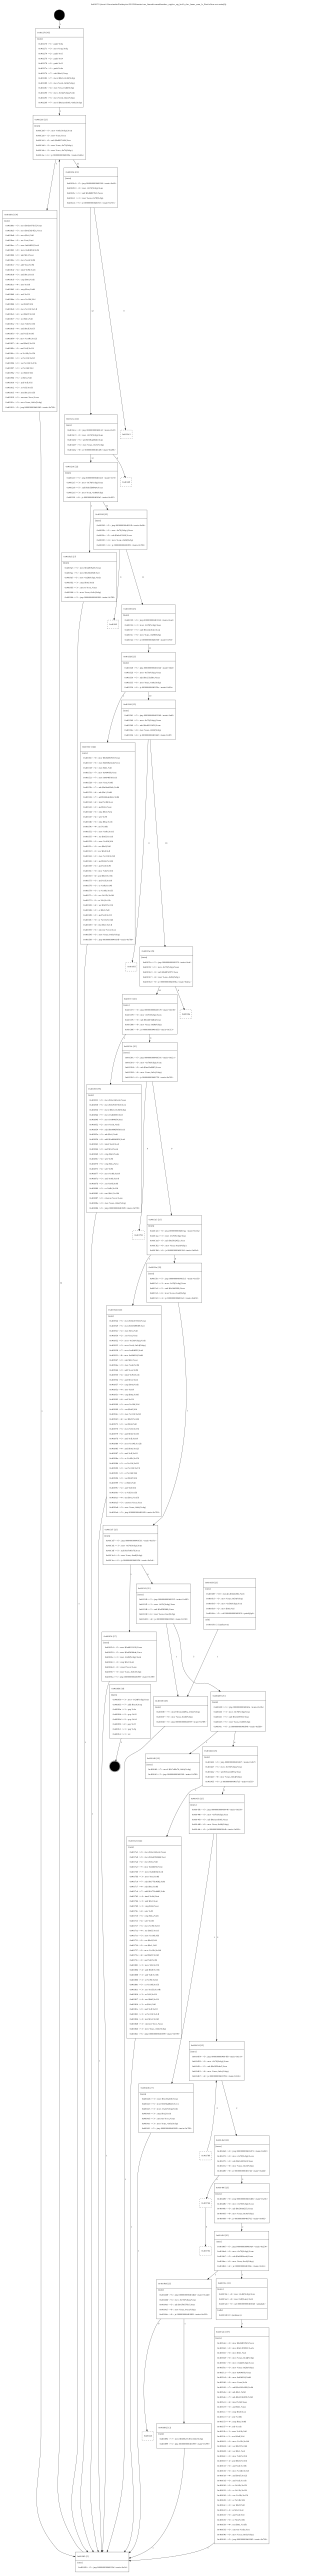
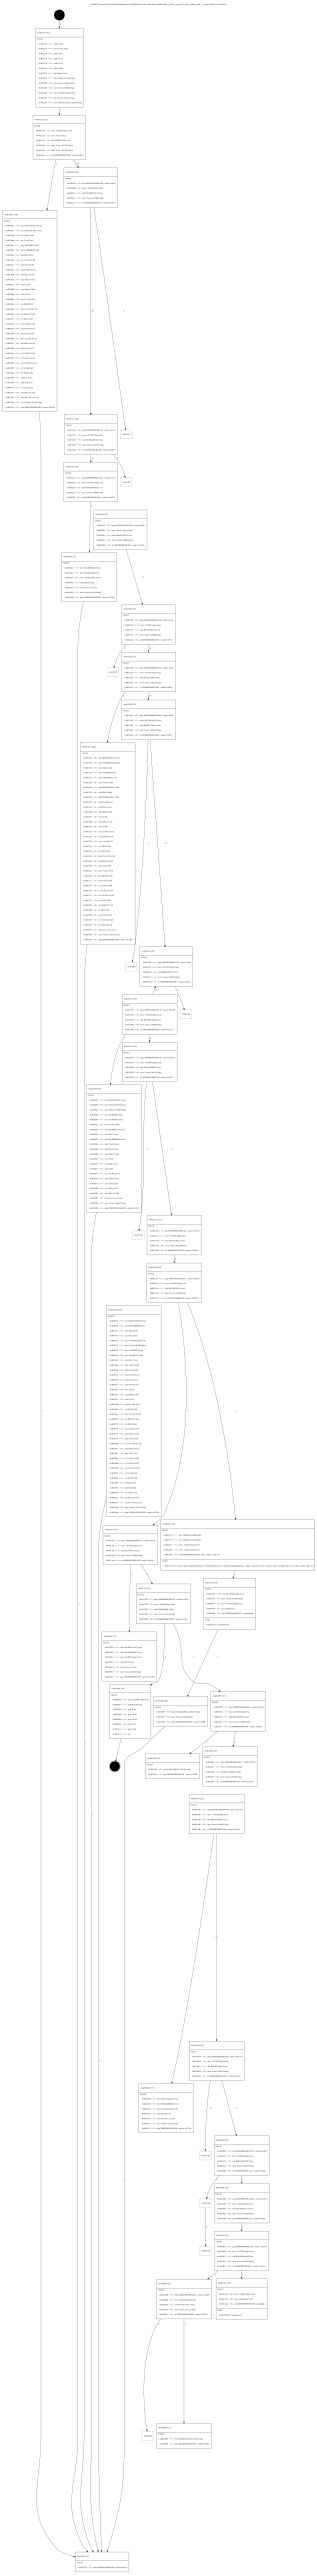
edge "0x4012e0 [22]" -> "0x4012f6 [25]": removed, label "11"
node "0x4019f2": removed
node "0x4019df": added
edge "0x40135a [25]" -> "0x401373 [25]": reversed
edge "0x4013a5 [25]" -> "0x401924 [140]": removed, label "1"
edge "0x4019f9 [5]" -> "0x40129d [23]": removed, label "12"
node "0x4016c0 [25]": added
edge "0x4013f0 [25]" -> "0x4016f0 [18]": now "0x4013f0 [25]" -> "0x4019b0 [19]"
edge "0x401422 [25]" -> "0x40143b [25]": removed, label "3"
node "0x4017a3 [144]": removed
edge "0x401654 [27]" -> "0x4019f9 [5]": removed, label "1"
edge "0x401786" -> "0x401454 [25]": reversed
edge "0x4014db [27]" -> "0x4019f9 [5]": removed, label "1"
node "0x4015ab [157]": removed
edge "0x401892 [12]" -> "0x4019f9 [5]": removed, label "1"
